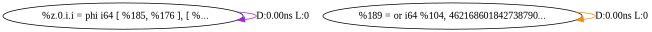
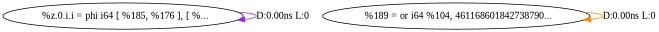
node "%189 = or i64 %104, 462168601842738790...": label "%189 = or i64 %104, 462168601842738790..." -> "%189 = or i64 %104, 461168601842738790..."
